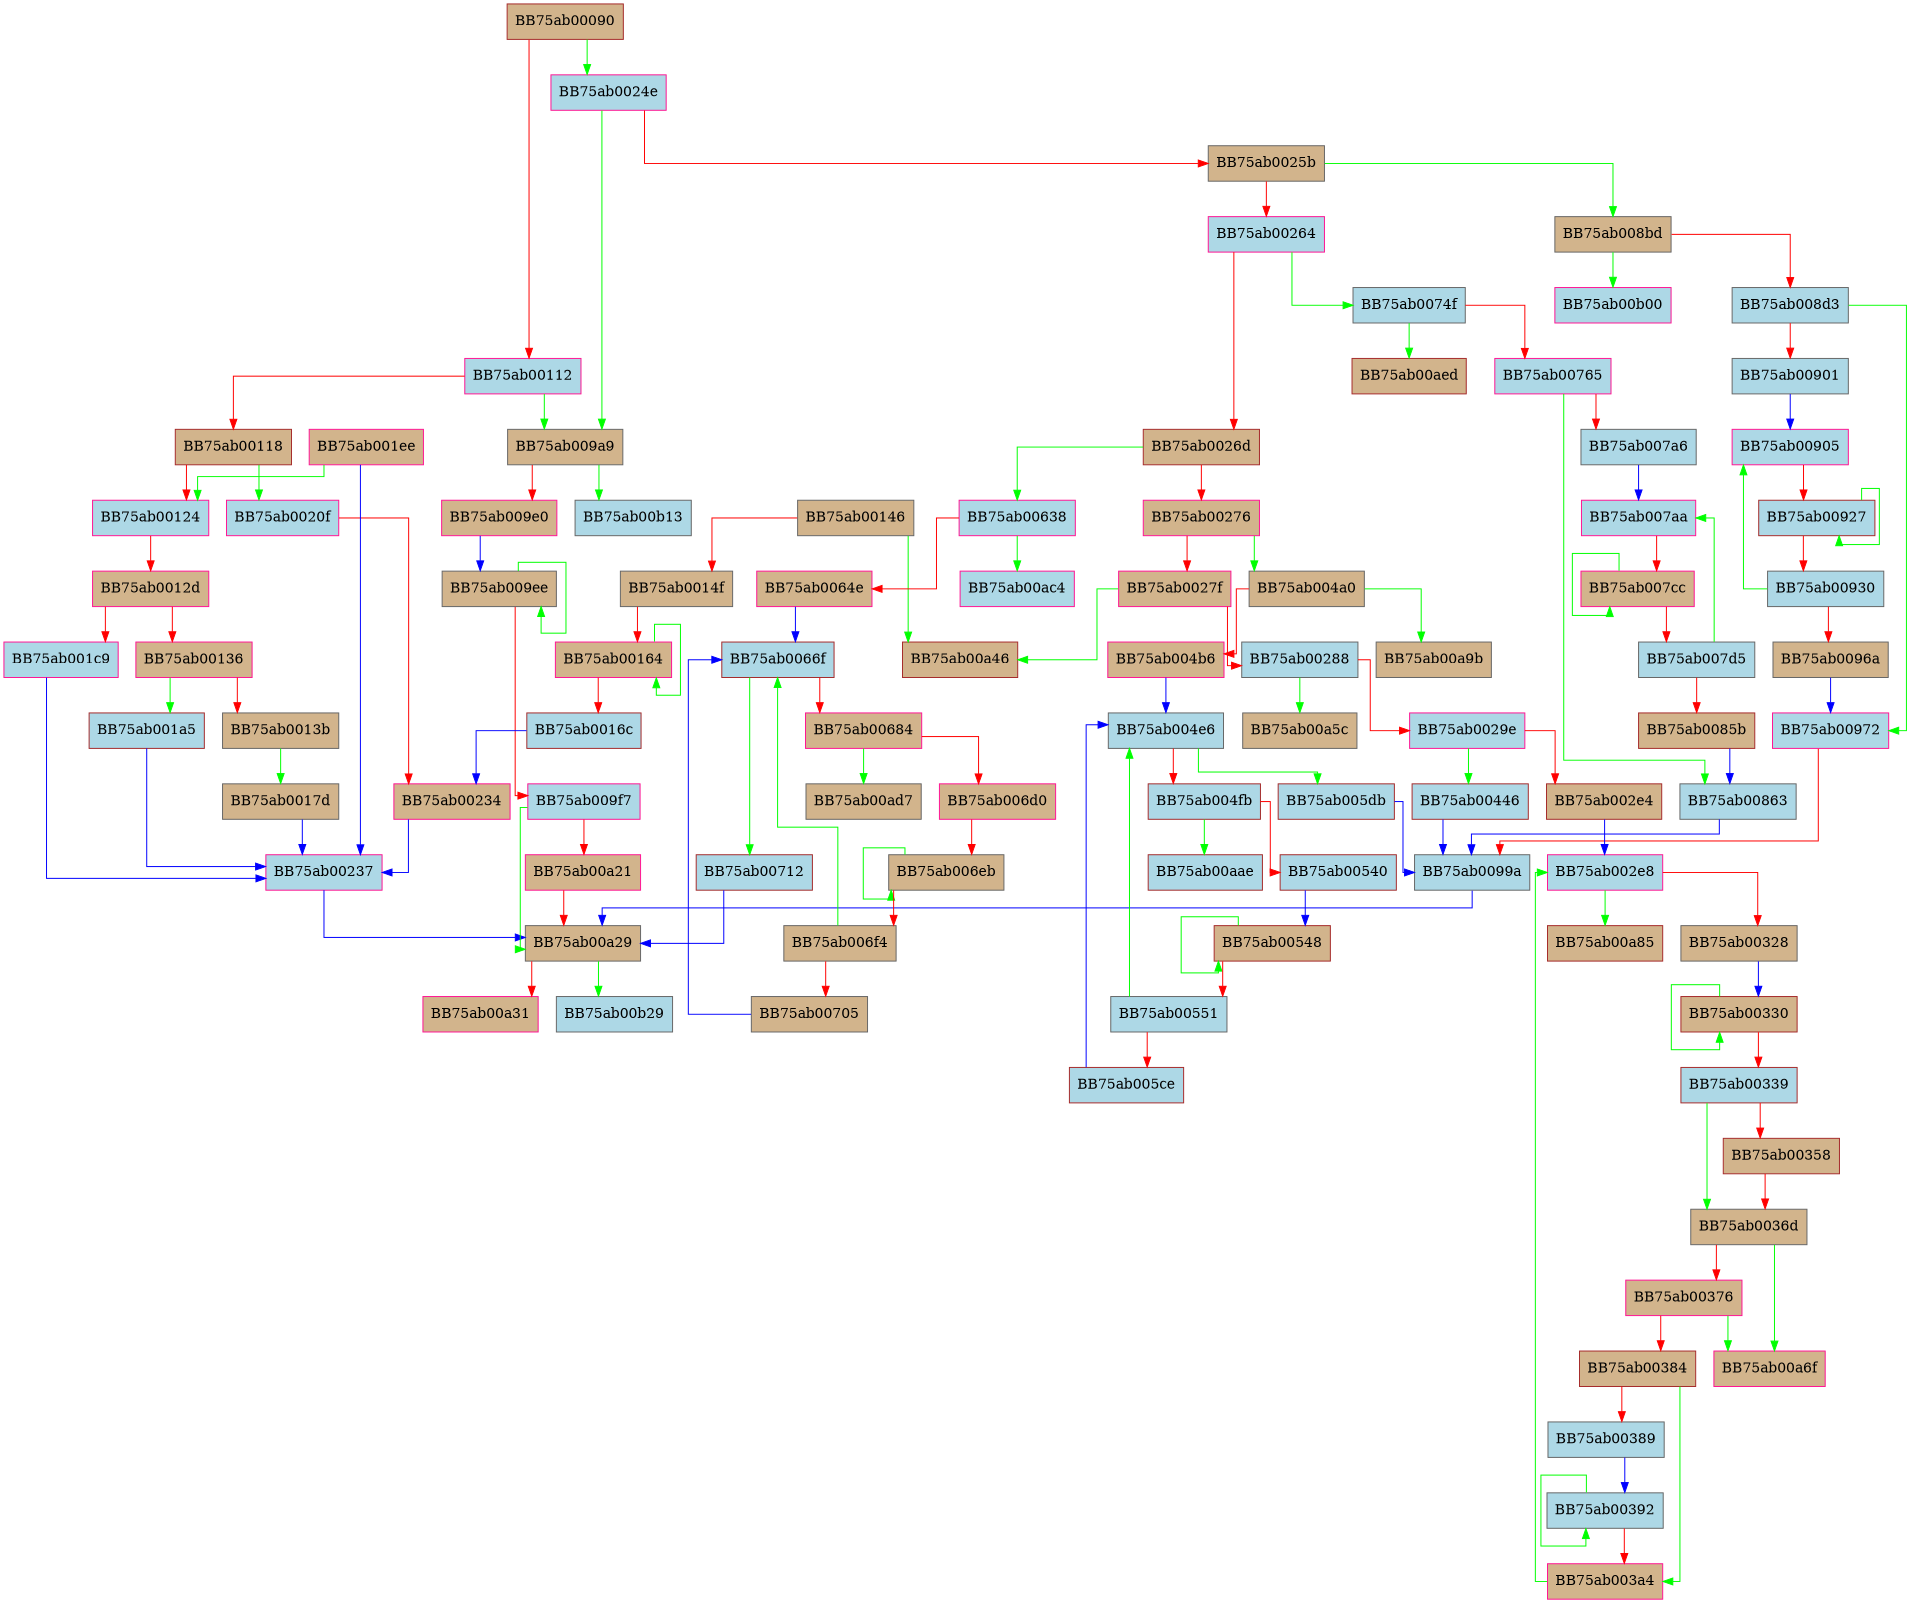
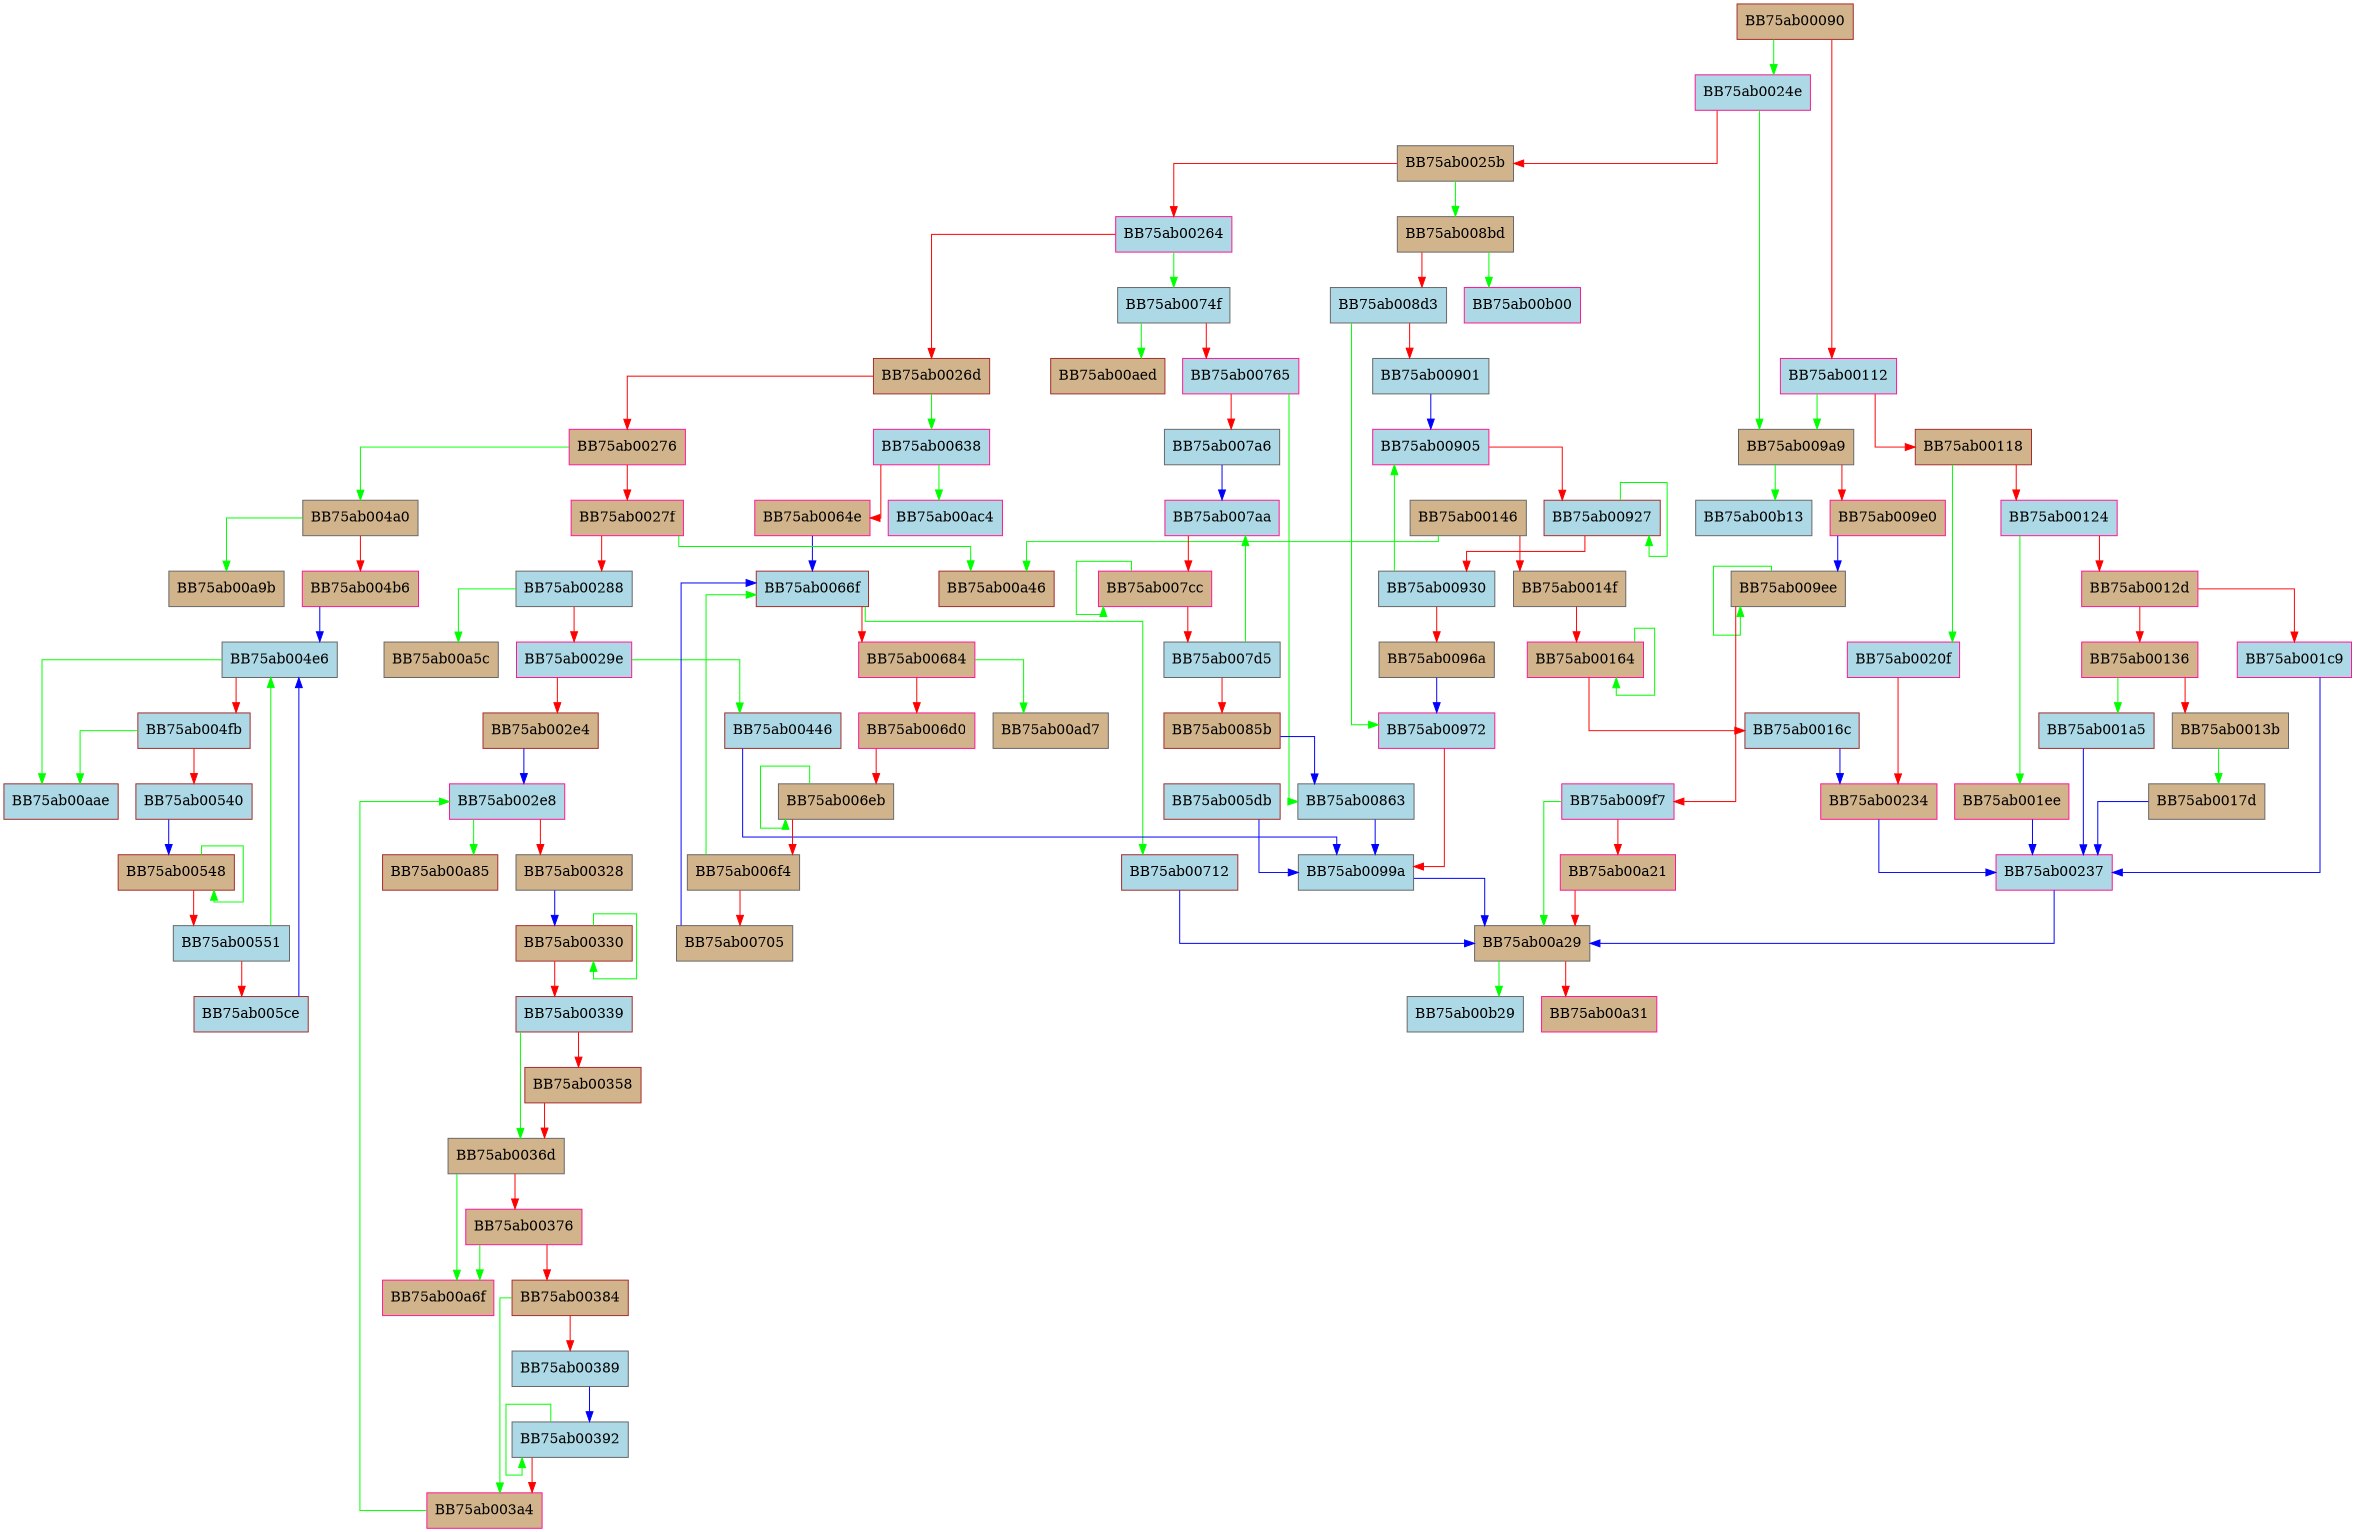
edge "BB75ab001ee" -> "BB75ab00124": reversed
edge "BB75ab004e6" -> "BB75ab005db": now "BB75ab004e6" -> "BB75ab00aae"
